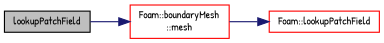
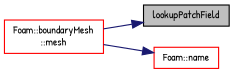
edge "lookupPatchField" -> "Foam::boundaryMesh ::mesh": reversed
node "Foam::lookupPatchField": label "Foam::lookupPatchField" -> "Foam::name"
